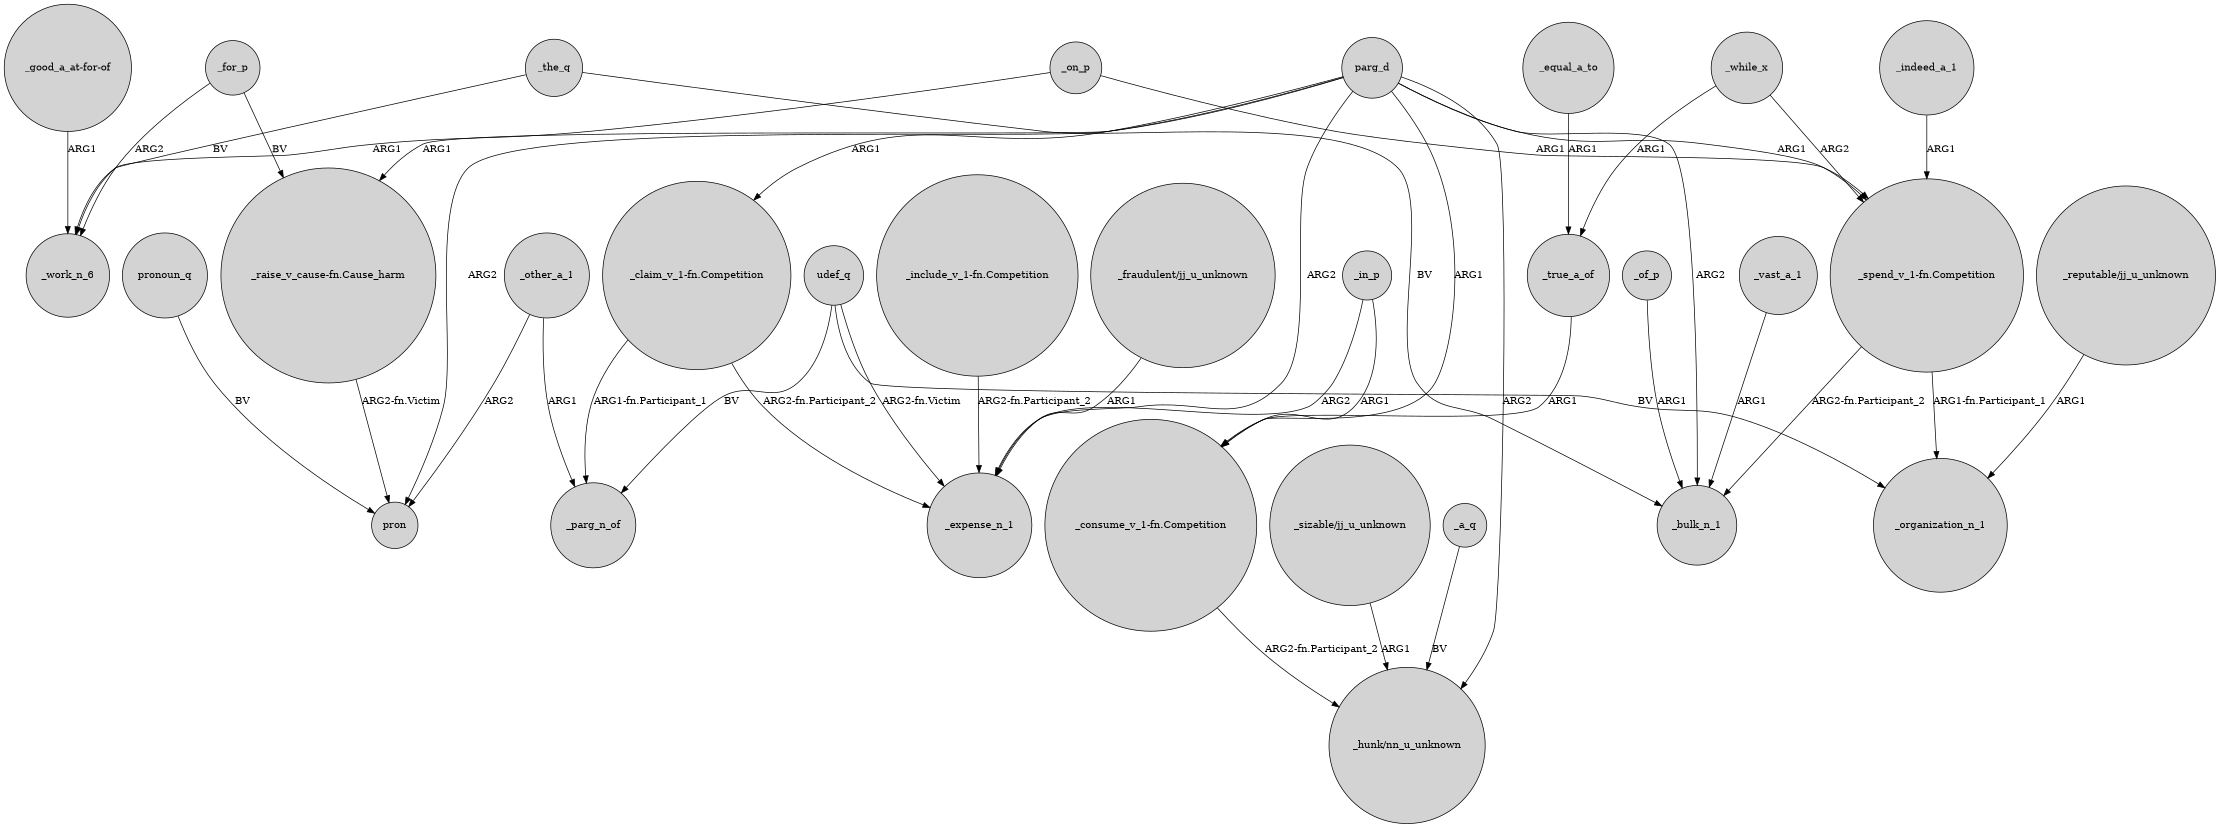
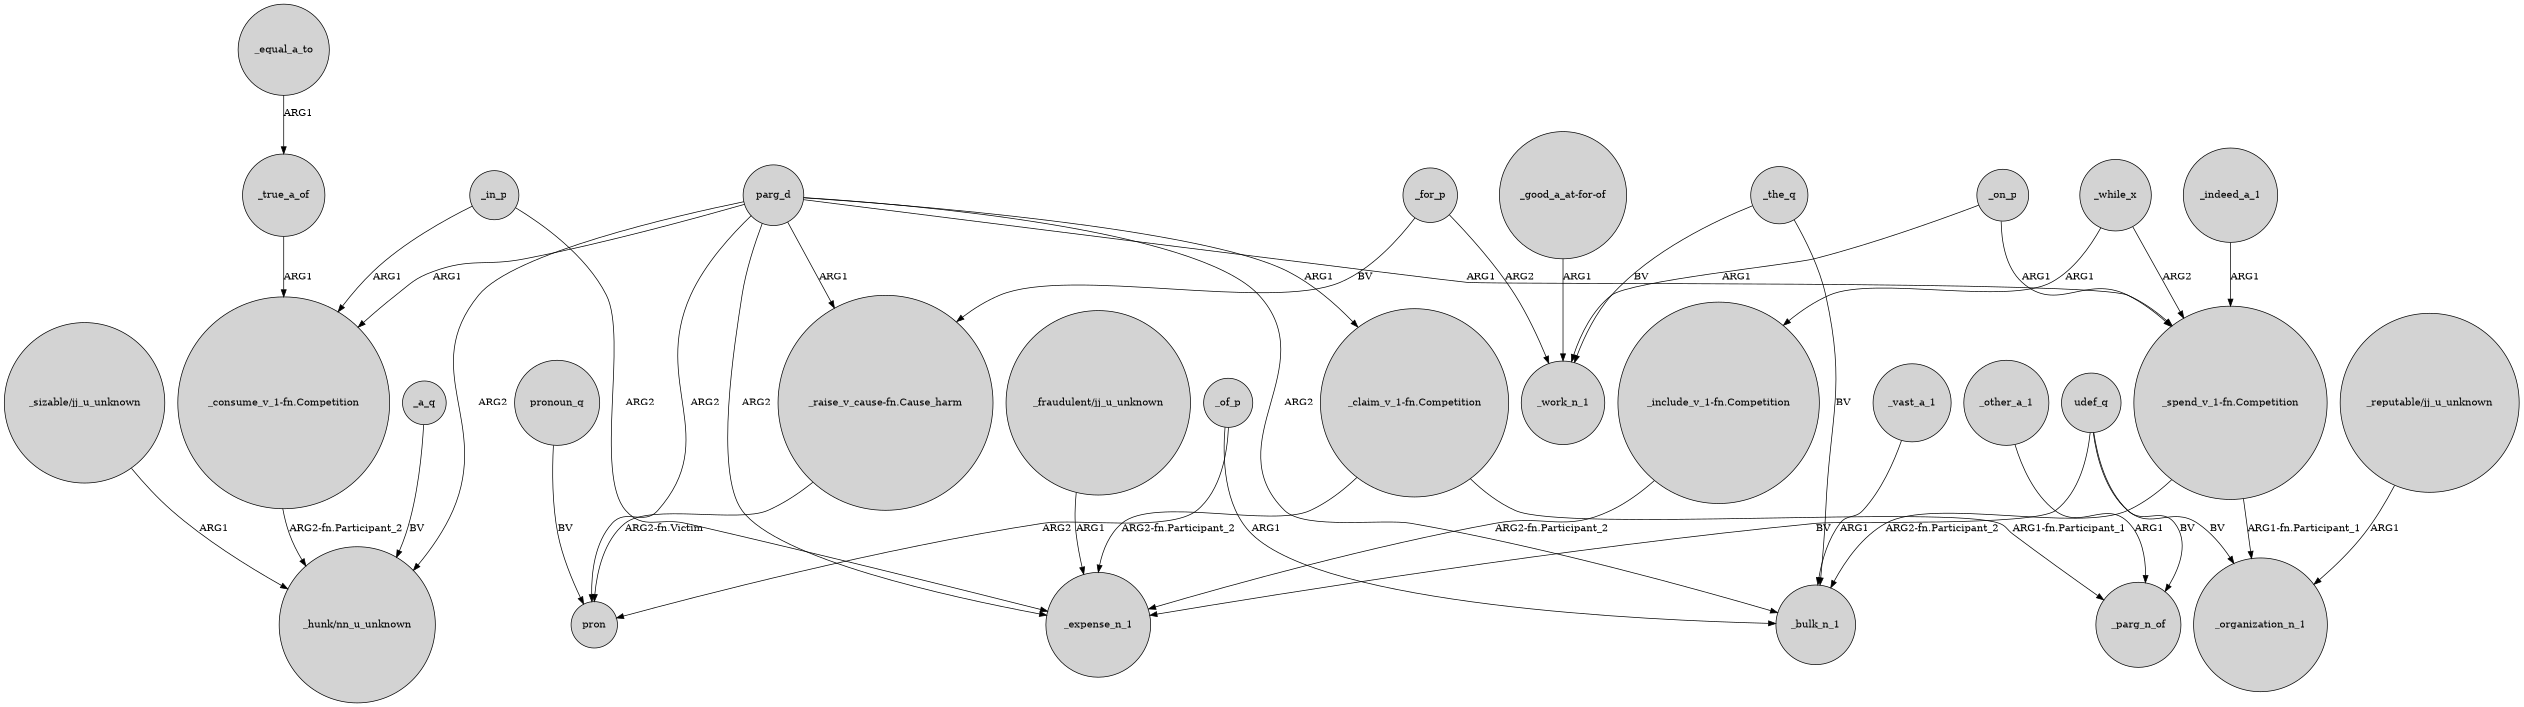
edge "_while_x" -> "_true_a_of": now "_while_x" -> "_include_v_1-fn.Competition"
node "_work_n_6": label "_work_n_6" -> "_work_n_1"
edge "udef_q" -> "_expense_n_1": label "ARG2-fn.Victim" -> "BV"
edge "_other_a_1" -> "pron": now "_of_p" -> "pron"
